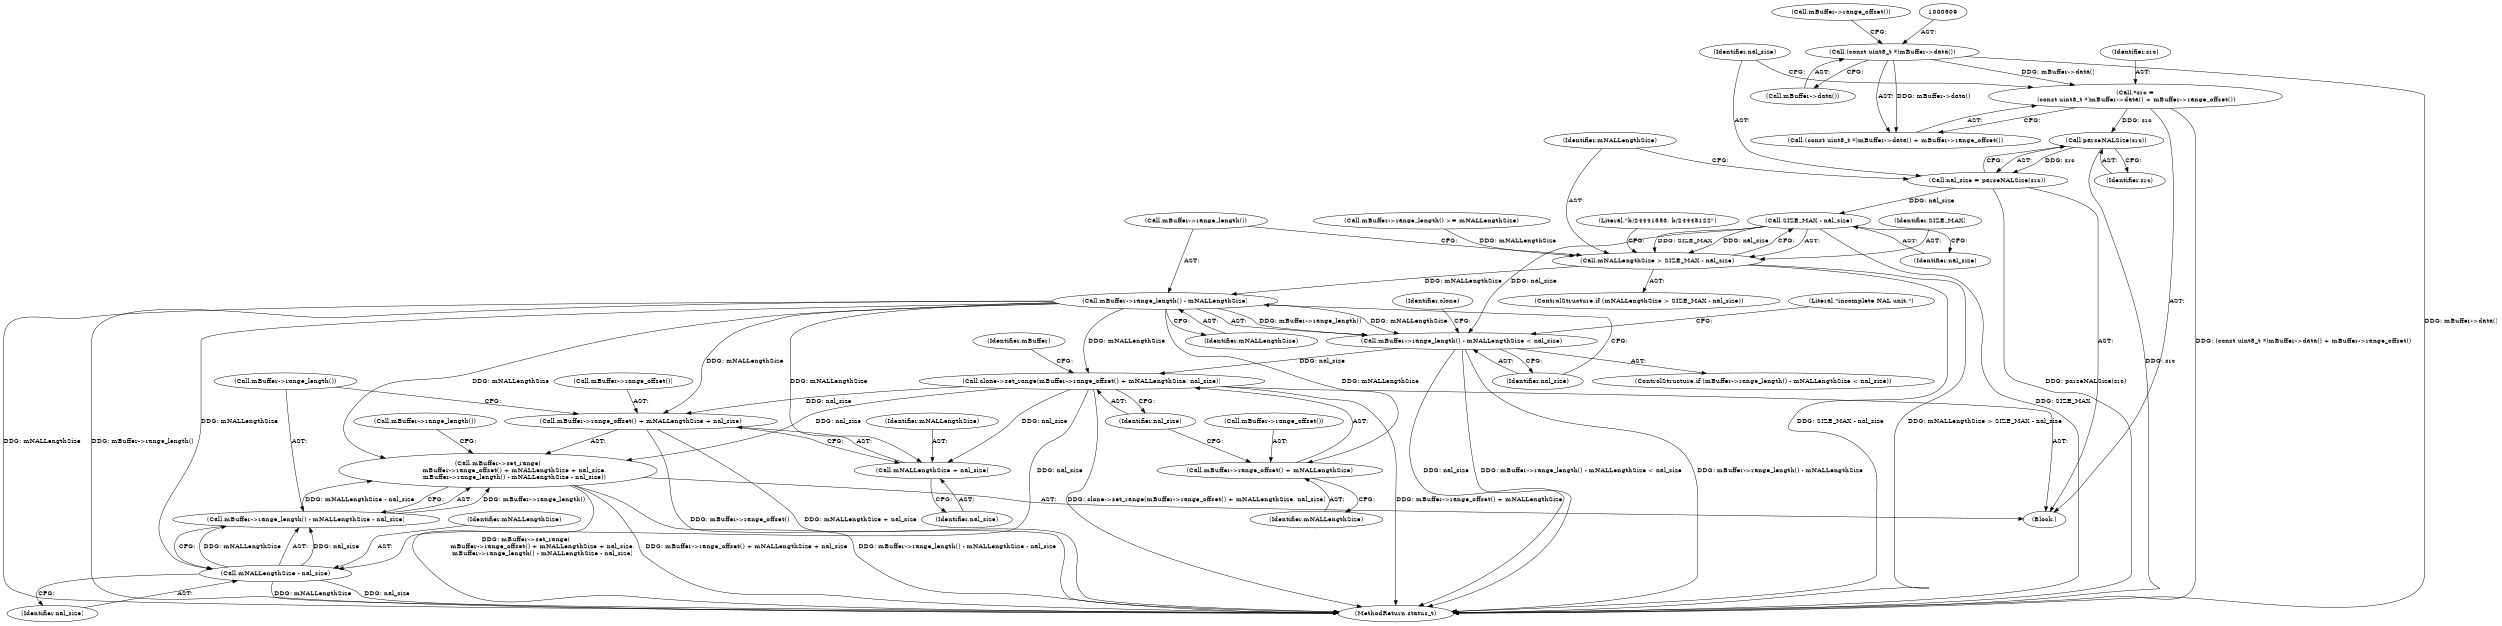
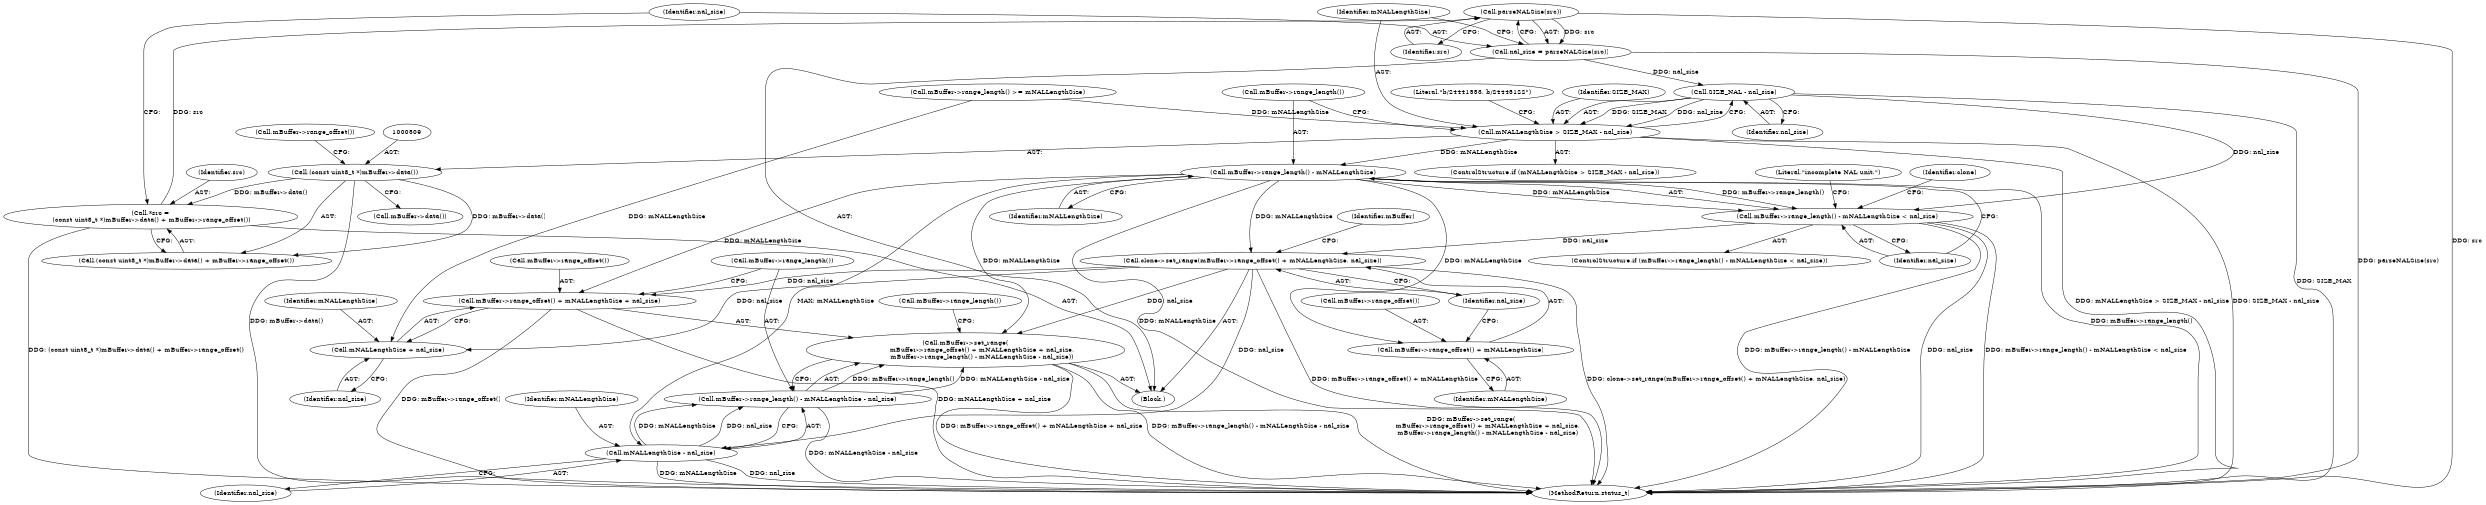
edge "(Call,mBuffer->data())" -> "(Call,(const uint8_t *)mBuffer->data())": now "(Call,mNALLengthSize > SIZE_MAX - nal_size)" -> "(Call,(const uint8_t *)mBuffer->data())"
node "(Call,SIZE_MAX - nal_size)": label "(Call,SIZE_MAX - nal_size)" -> "(Call,SIZE_NAL - nal_size)"
edge "(Call,mBuffer->range_length() - mNALLengthSize)" -> "(Call,mNALLengthSize + nal_size)": now "(Call,mBuffer->range_length() >= mNALLengthSize)" -> "(Call,mNALLengthSize + nal_size)"
edge "(Call,mBuffer->range_length() - mNALLengthSize)" -> "(Call,mNALLengthSize - nal_size)": label "DDG: mNALLengthSize" -> "MAX: mNALLengthSize"
edge "(Call,mBuffer->range_length() - mNALLengthSize - nal_size)" -> "(MethodReturn,status_t)": added, label "DDG: mNALLengthSize - nal_size"
